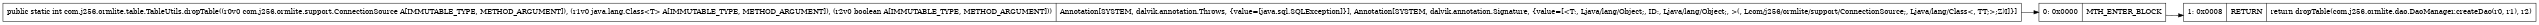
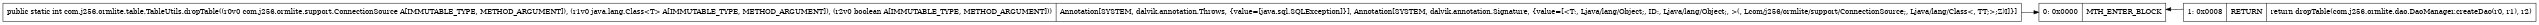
edge "0: 0x0000" -> "1: 0x0008": reversed
